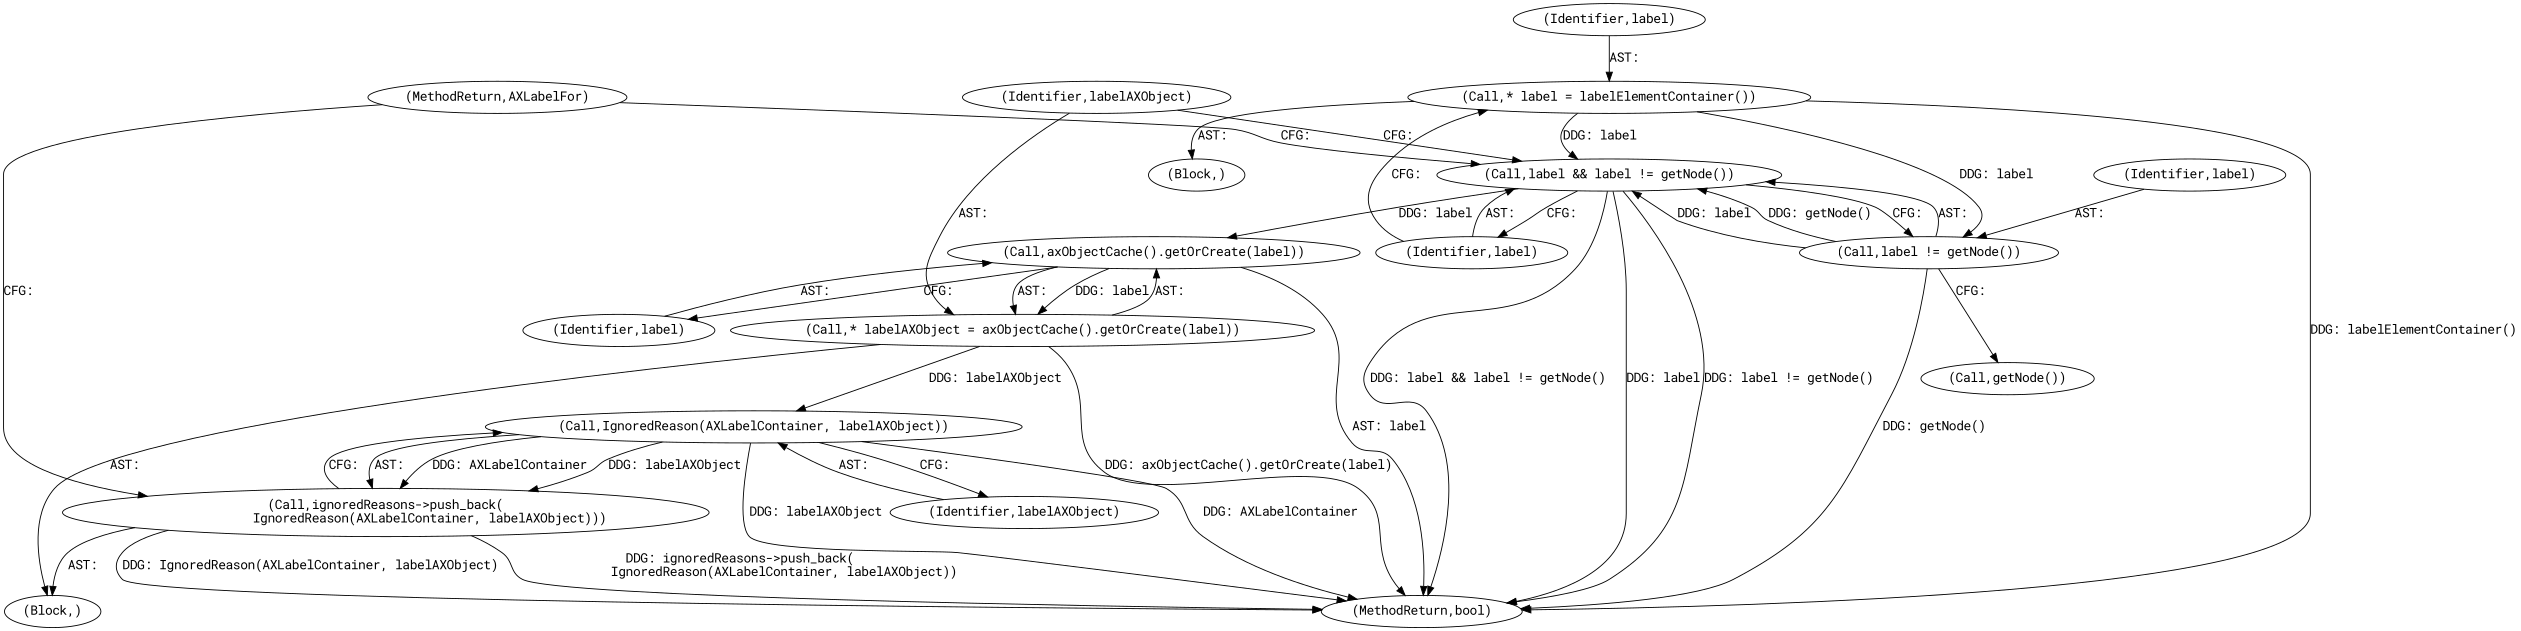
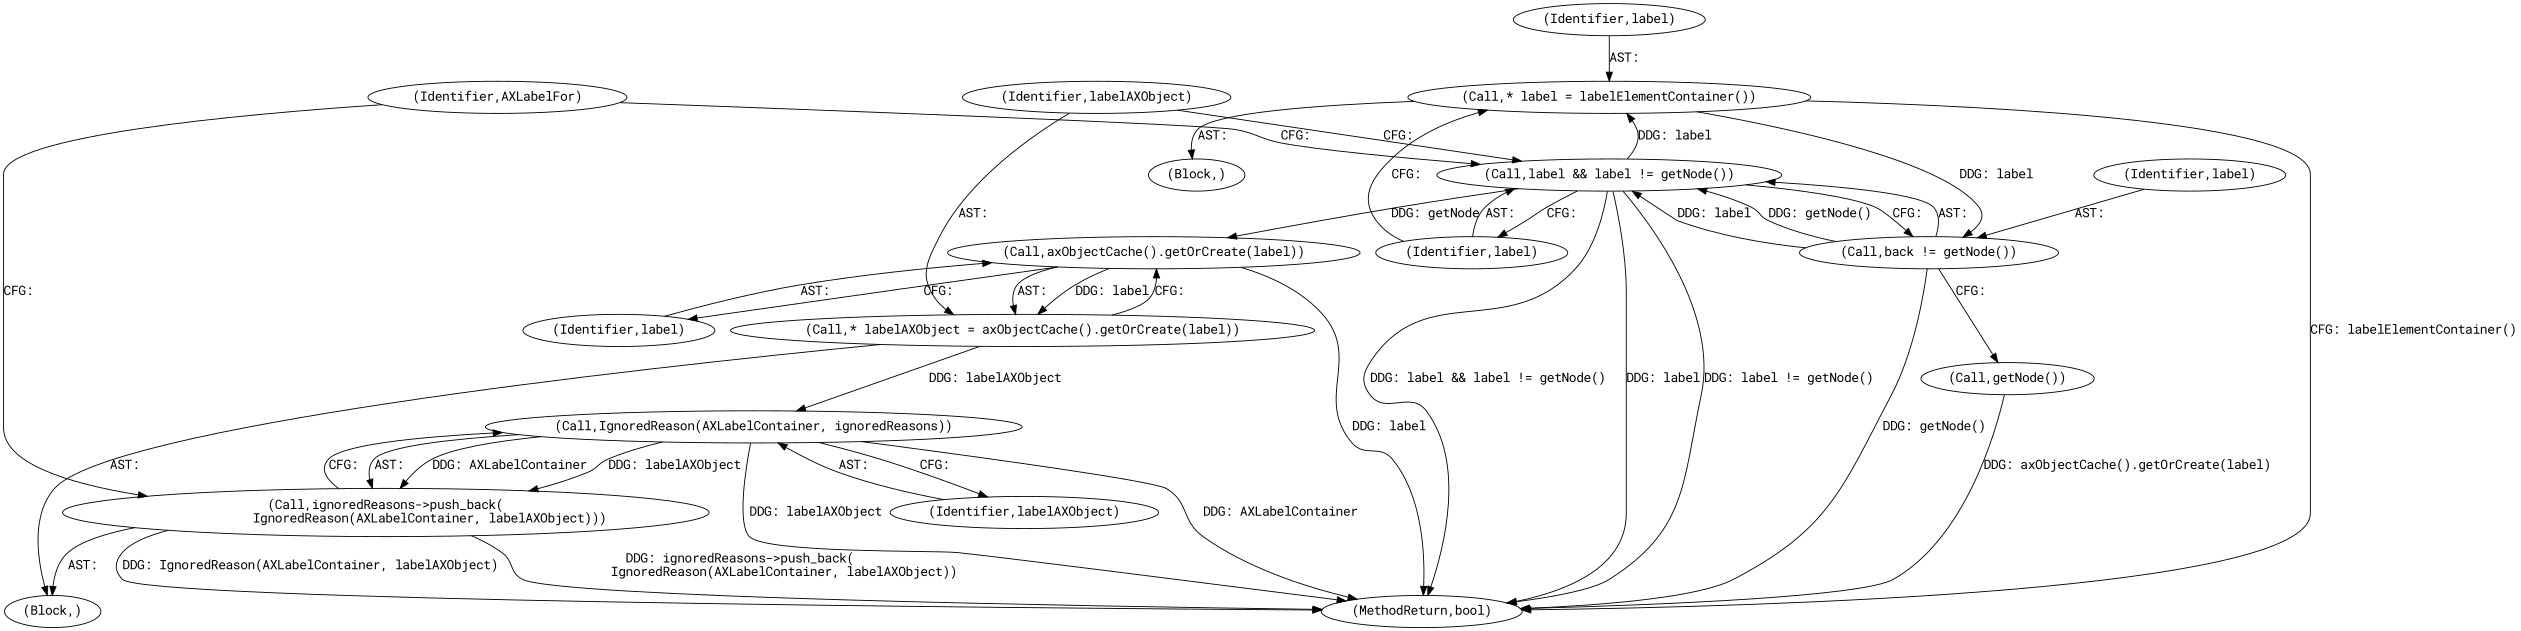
node "(MethodReturn,AXLabelFor)": label "(MethodReturn,AXLabelFor)" -> "(Identifier,AXLabelFor)"
edge "(Call,* label = labelElementContainer())" -> "(Call,label && label != getNode())": reversed
edge "(Call,label && label != getNode())" -> "(Call,axObjectCache().getOrCreate(label))": label "DDG: label" -> "DDG: getNode"
node "(Call,label != getNode())": label "(Call,label != getNode())" -> "(Call,back != getNode())"
edge "(Call,* labelAXObject = axObjectCache().getOrCreate(label))" -> "(Call,axObjectCache().getOrCreate(label))": label "AST: " -> "CFG: "
edge "(Call,* label = labelElementContainer())" -> "(MethodReturn,bool)": label "DDG: labelElementContainer()" -> "CFG: labelElementContainer()"
node "(Call,IgnoredReason(AXLabelContainer, labelAXObject))": label "(Call,IgnoredReason(AXLabelContainer, labelAXObject))" -> "(Call,IgnoredReason(AXLabelContainer, ignoredReasons))"
edge "(Call,axObjectCache().getOrCreate(label))" -> "(MethodReturn,bool)": label "AST: label" -> "DDG: label"
edge "(Call,* labelAXObject = axObjectCache().getOrCreate(label))" -> "(MethodReturn,bool)": now "(Call,getNode())" -> "(MethodReturn,bool)"
